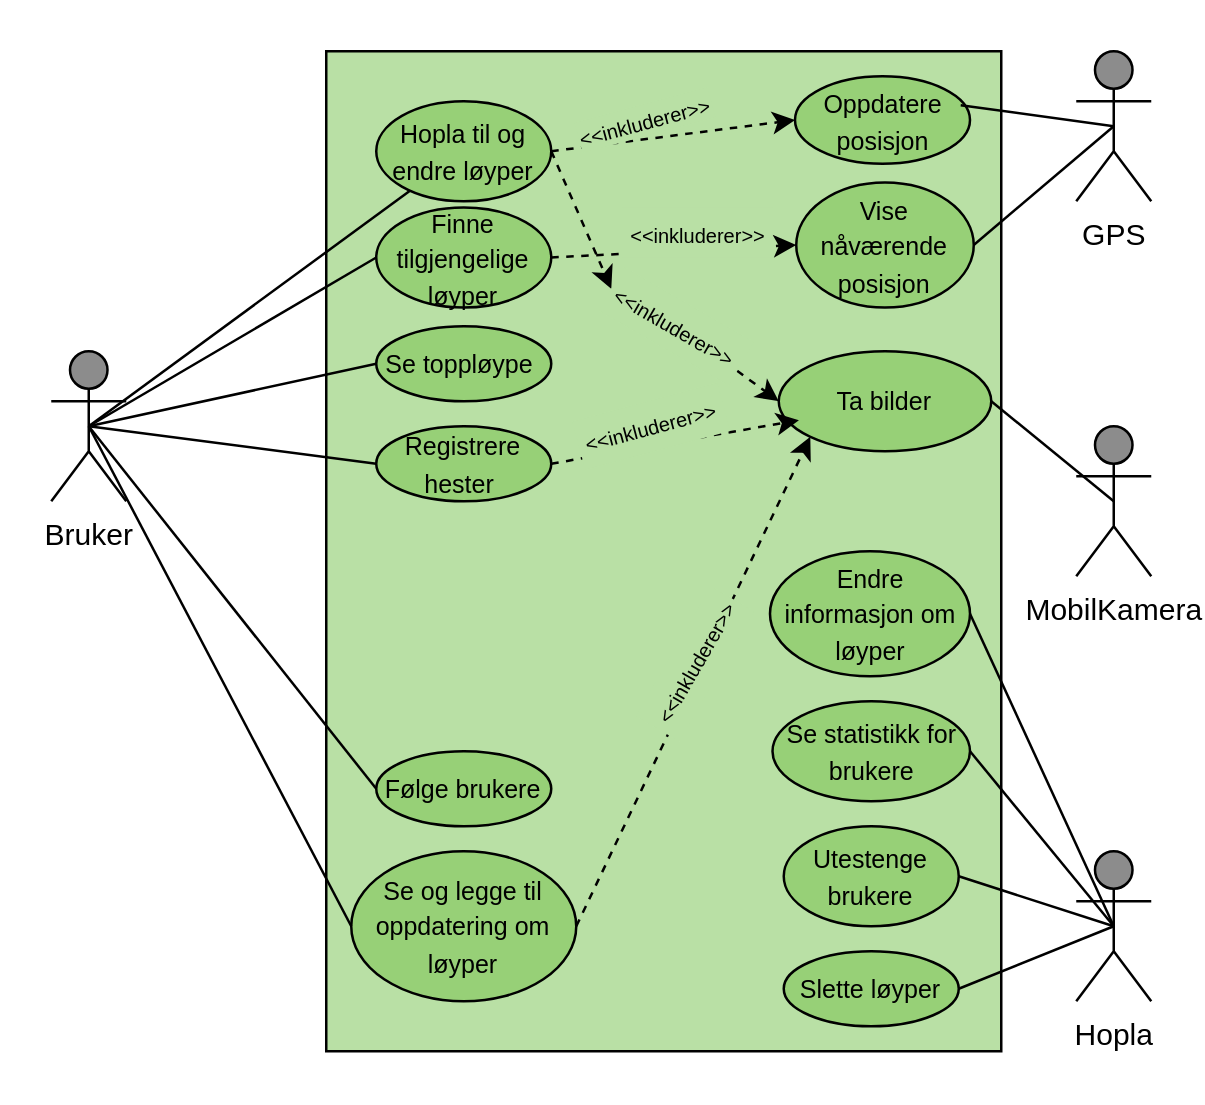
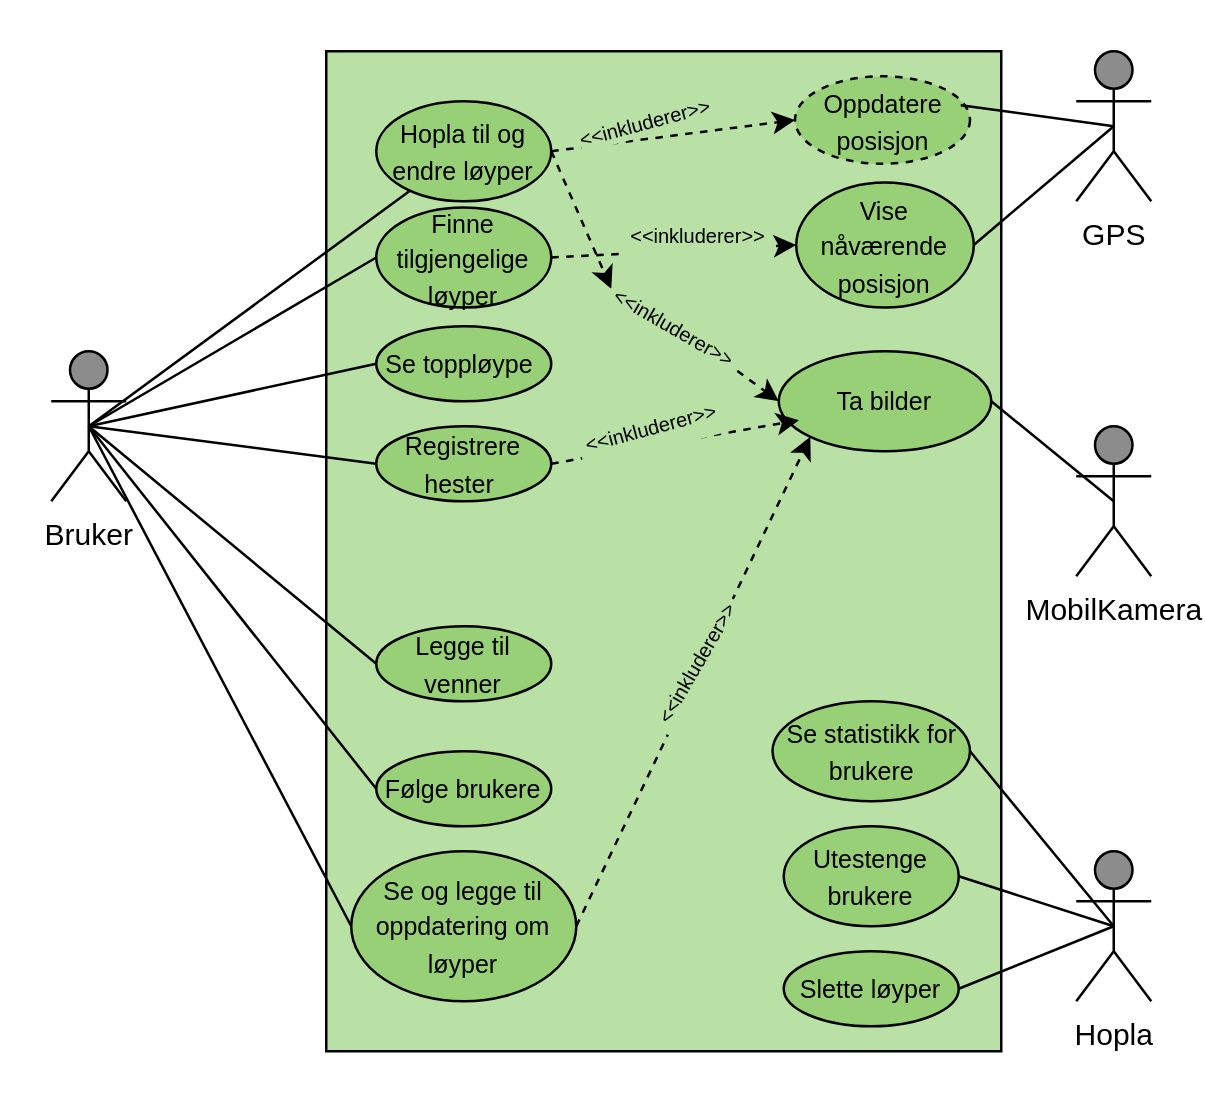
node "Oppdatere posisjon": style solid -> dashed
edge "Bruker" -- "Legge til venner": added
node "Endre informasjon om løyper": removed
node "Legge til venner": added
edge "Endre informasjon om løyper" -- "Hopla": removed
